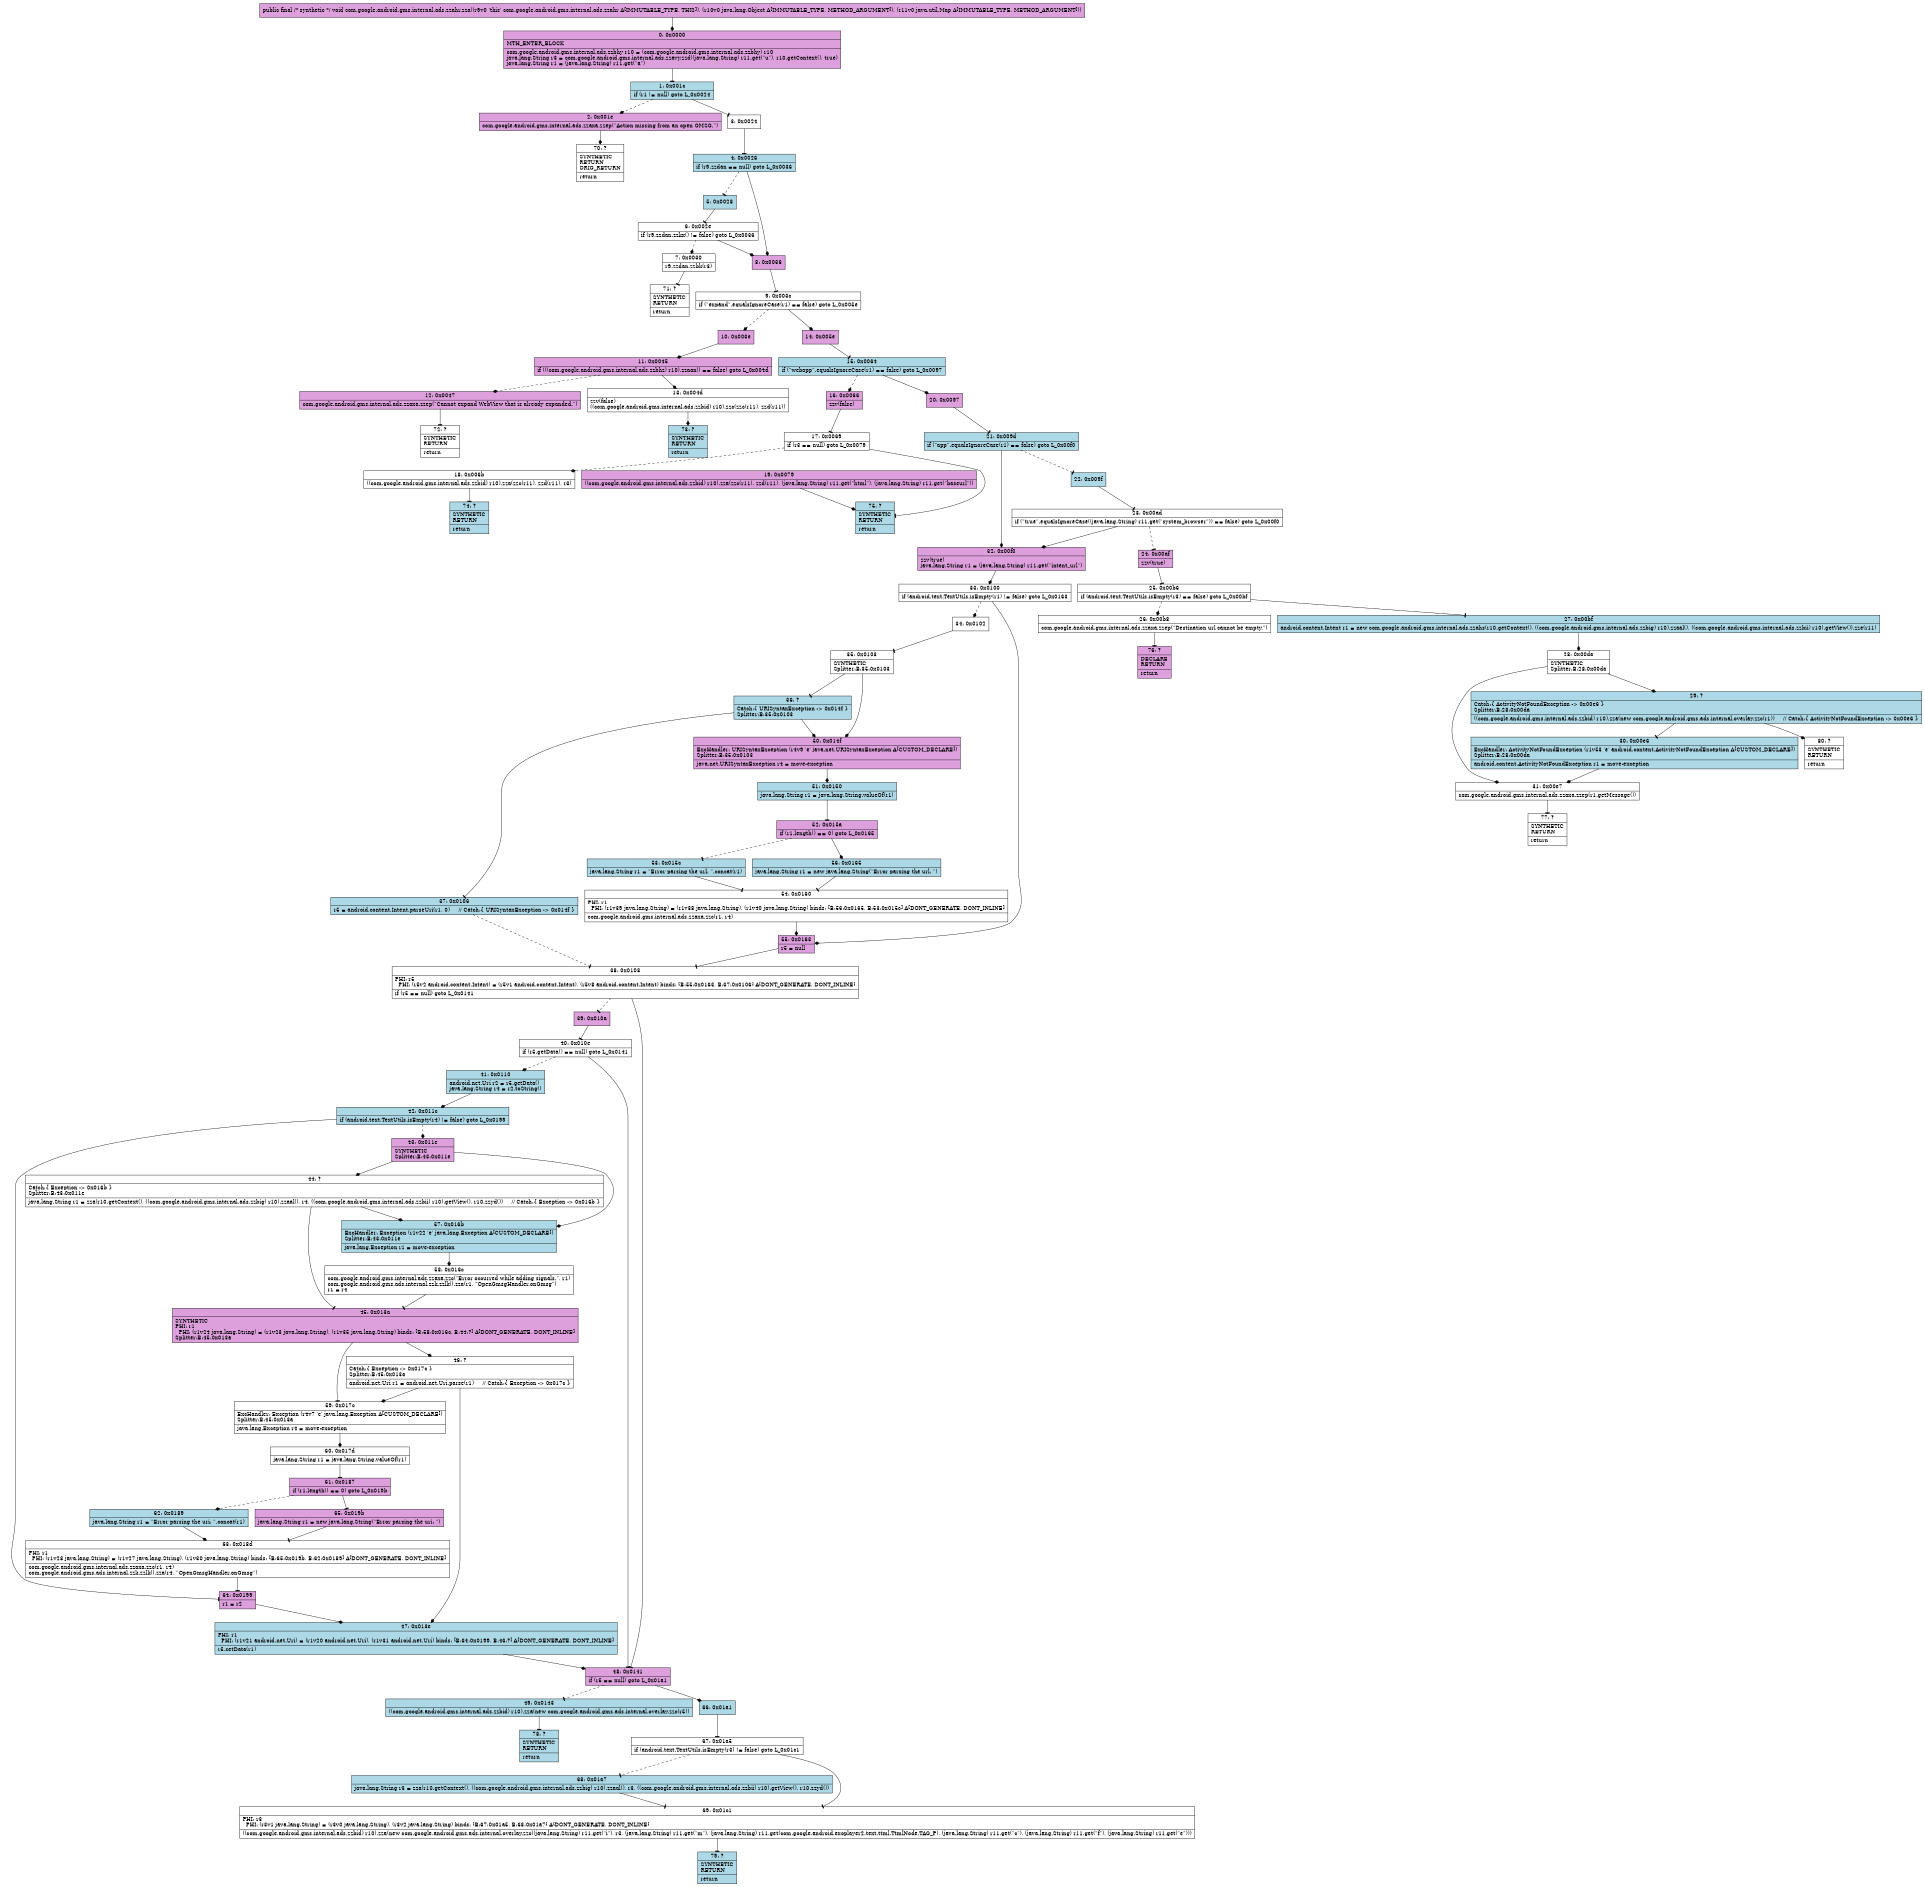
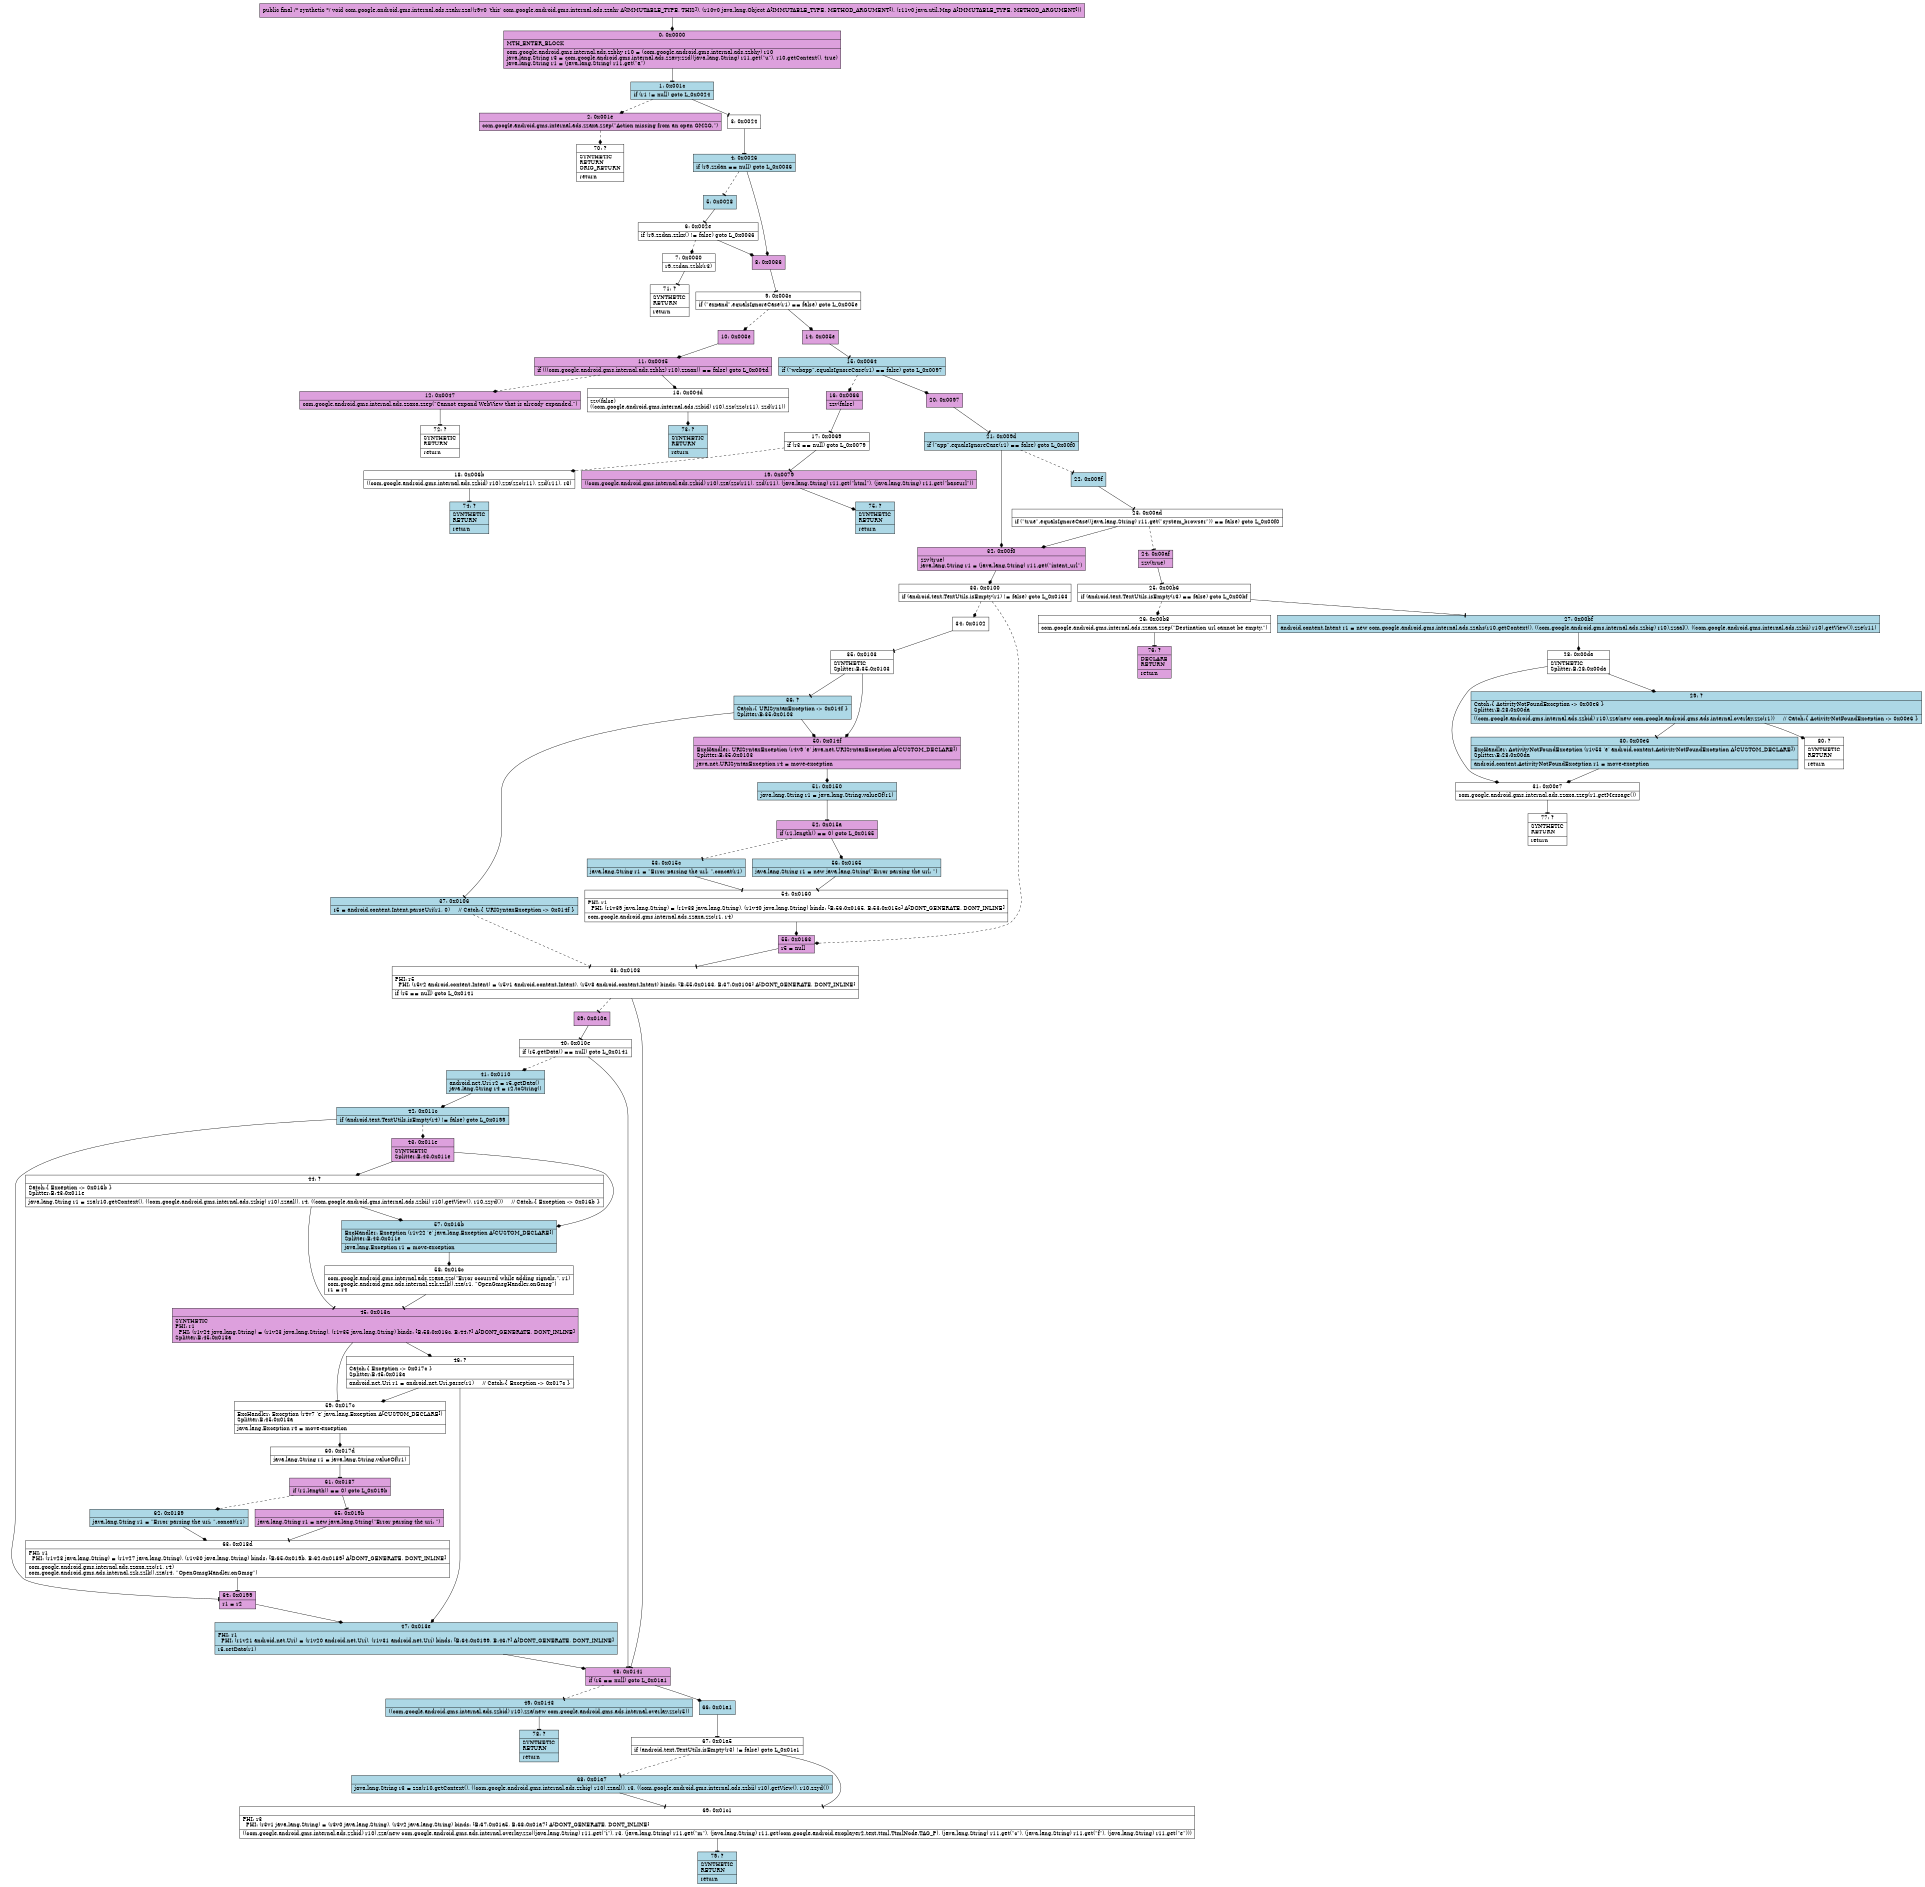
edge "2: 0x001e" -> "70: ?": style solid -> dashed
edge "17: 0x0069" -> "75: ?": now "17: 0x0069" -> "19: 0x0079"
edge "33: 0x0100" -> "55: 0x0163": style solid -> dashed
